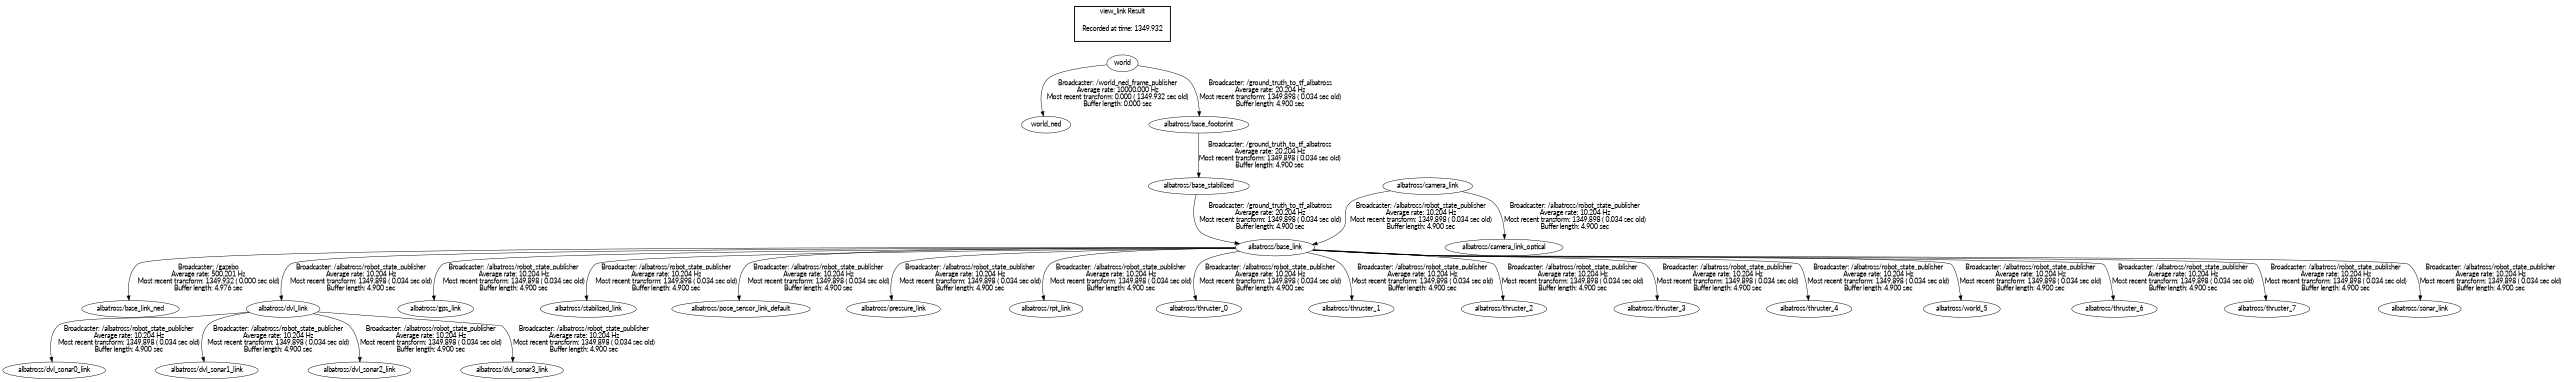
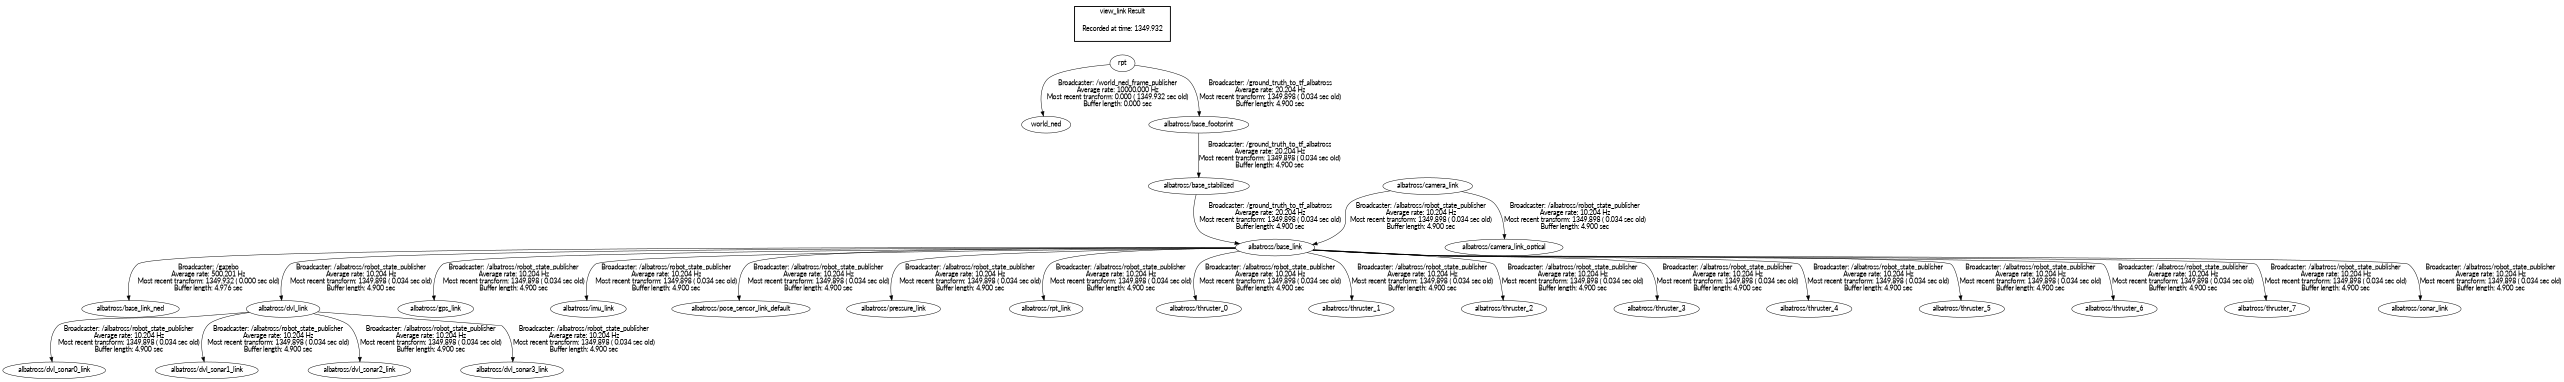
node "world": label "world" -> "rpt"
node "albatross/stabilized_link": label "albatross/stabilized_link" -> "albatross/imu_link"
node "albatross/world_5": label "albatross/world_5" -> "albatross/thruster_5"
